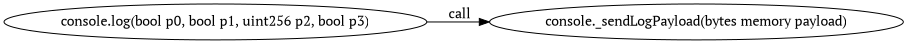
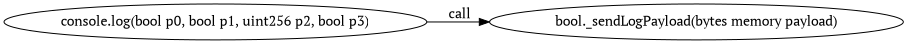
node "console._sendLogPayload(bytes memory payload)": label "console._sendLogPayload(bytes memory payload)" -> "bool._sendLogPayload(bytes memory payload)"
